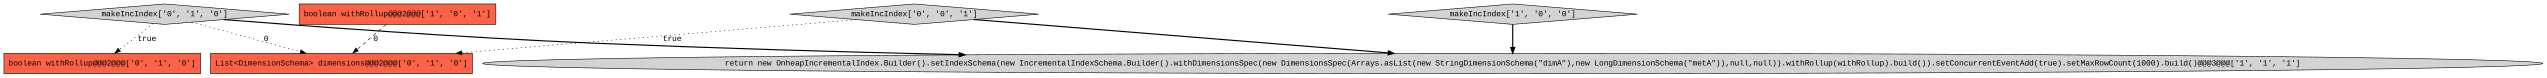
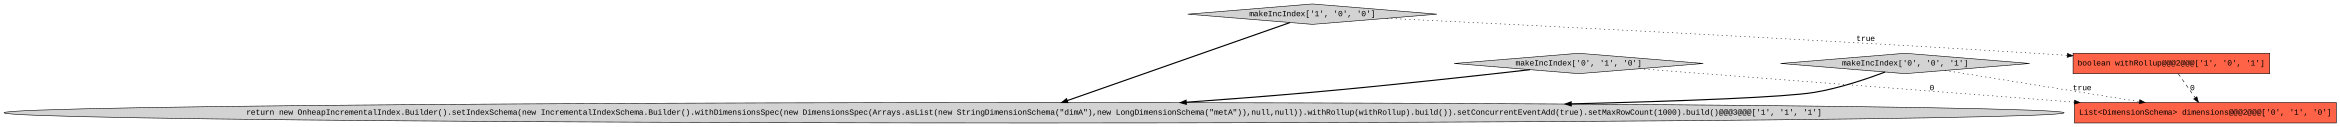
edge "makeIncIndex['1', '0', '0']" -> "boolean withRollup@@@2@@@['1', '0', '1']": added, label "true"
node "boolean withRollup@@@2@@@['0', '1', '0']": removed
